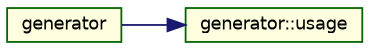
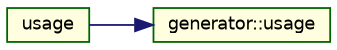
node "generator": label "generator" -> "usage"
